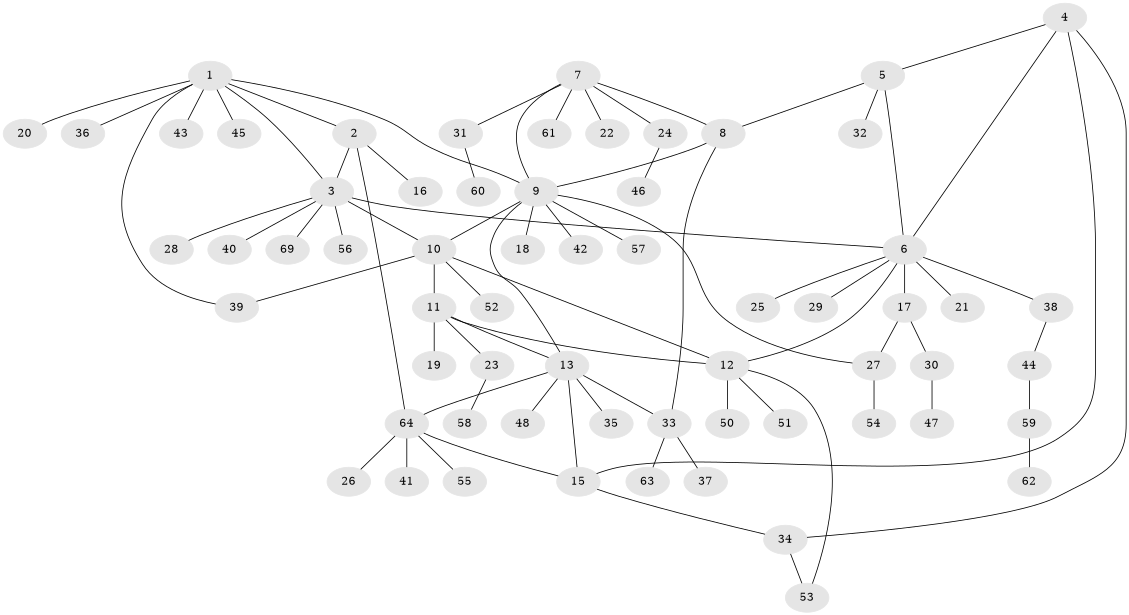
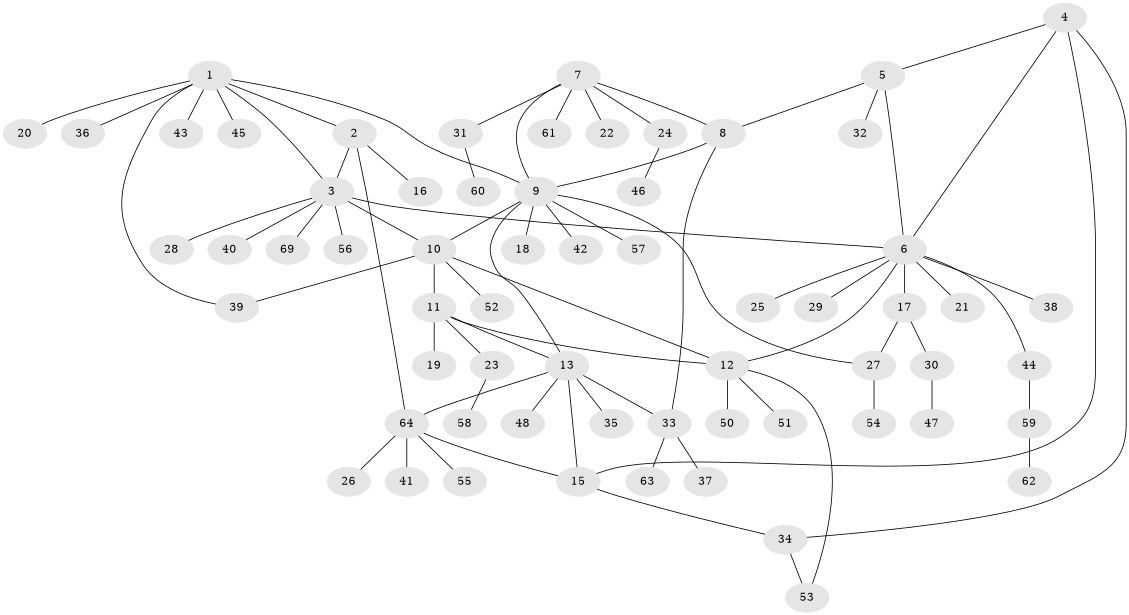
edge "38" -- "44": now "6" -- "44"
